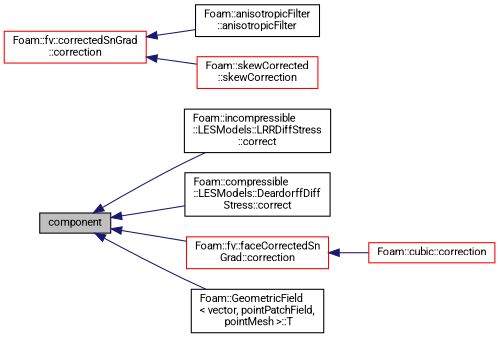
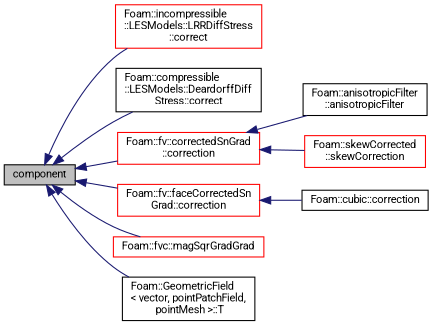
node "Foam::incompressible ::LESModels::LRRDiffStress ::correct": color black -> red
edge "Foam::fv::correctedSnGrad ::correction" -> "component": added
node "Foam::fvc::magSqrGradGrad": added
node "Foam::cubic::correction": color red -> black
